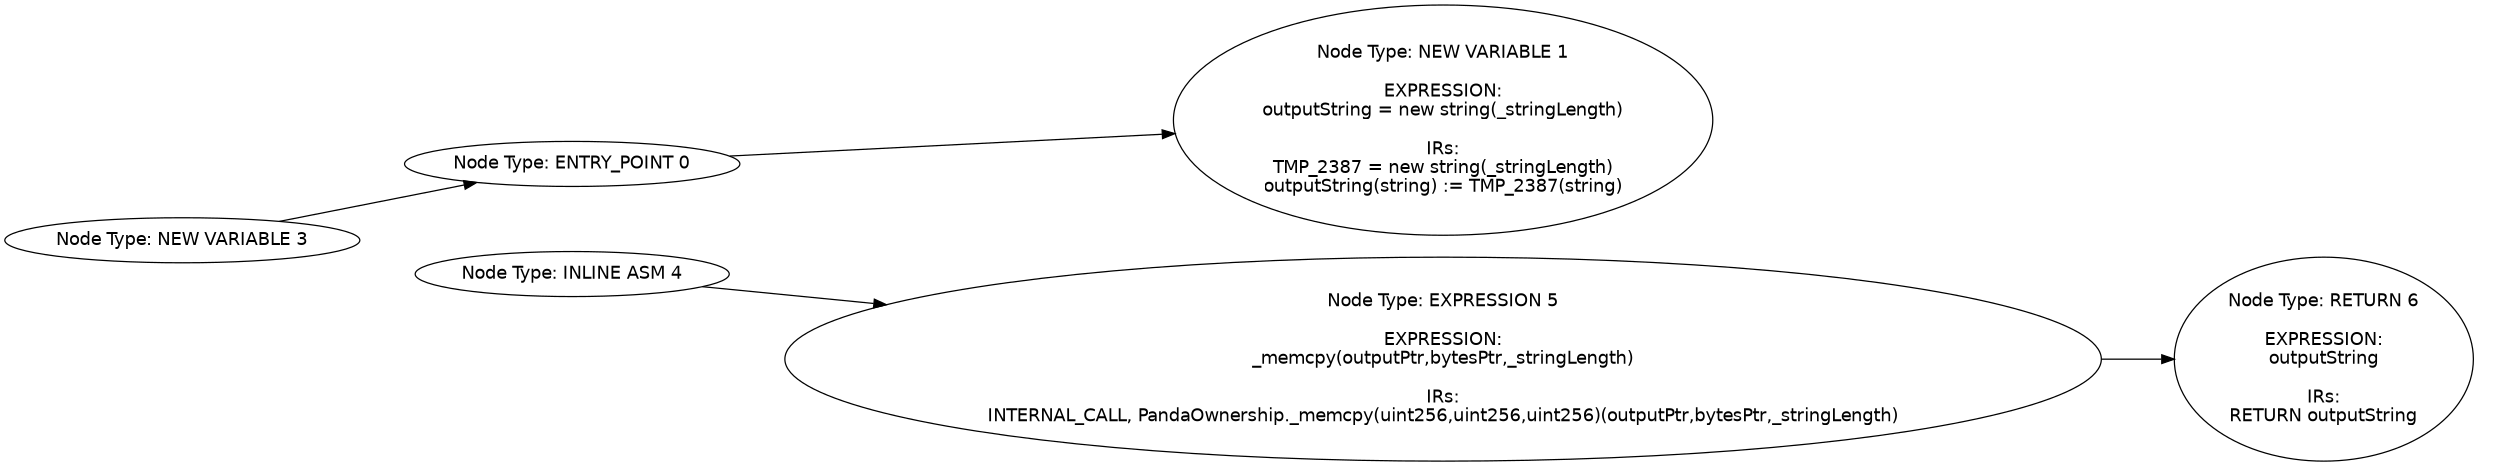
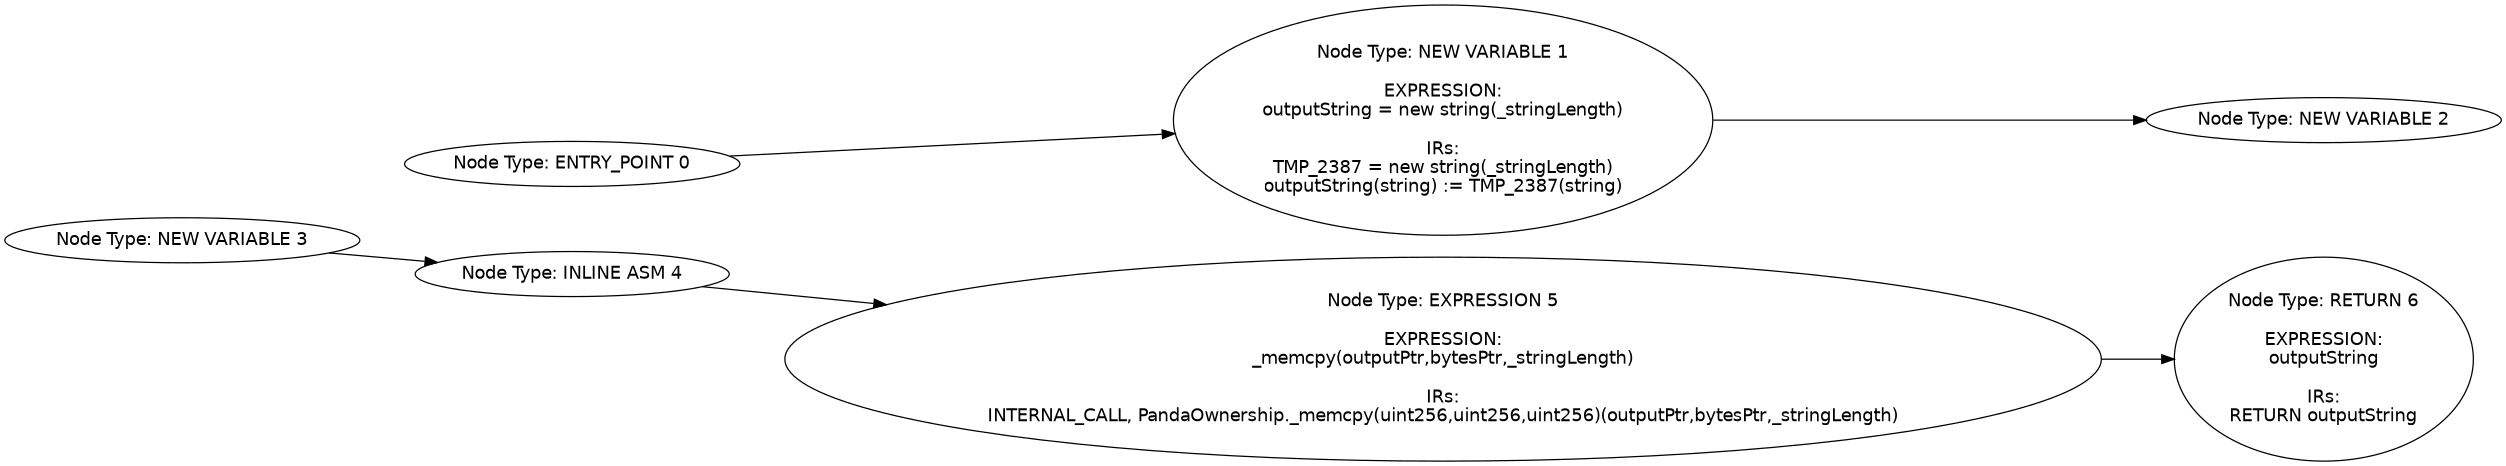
node "Node Type: NEW VARIABLE 2": added
edge "Node Type: NEW VARIABLE 3" -> "Node Type: ENTRY_POINT 0": now "Node Type: NEW VARIABLE 3" -> "Node Type: INLINE ASM 4"
